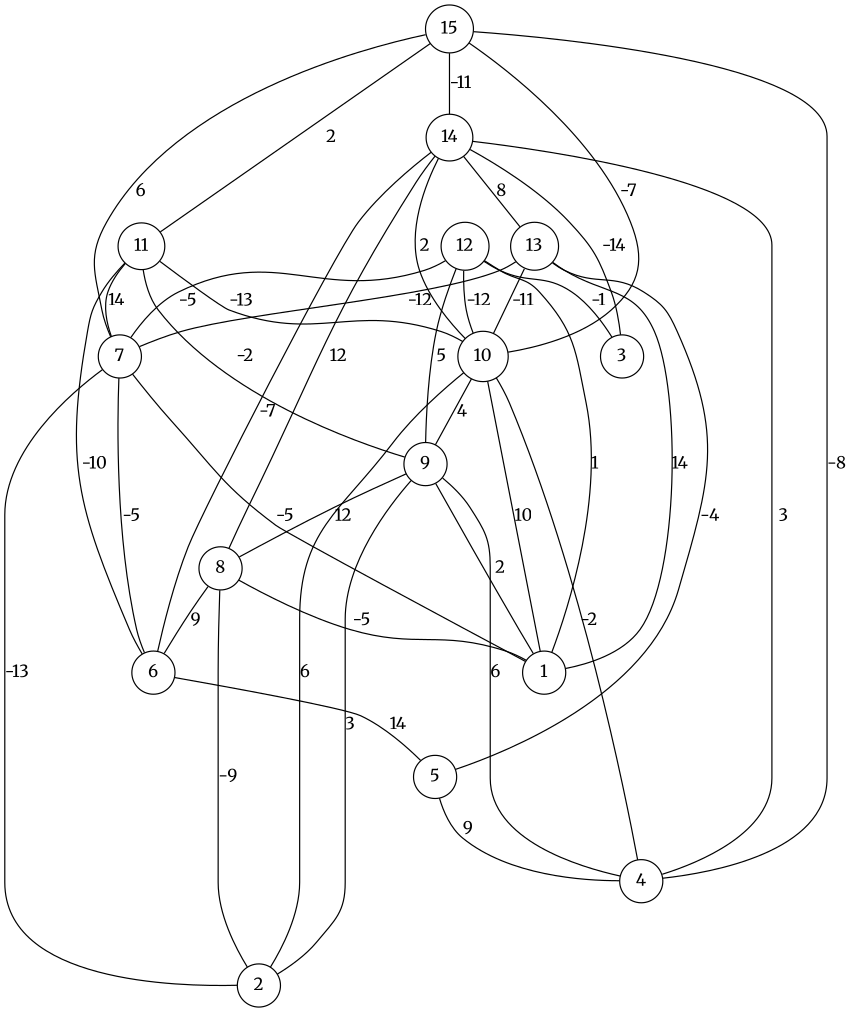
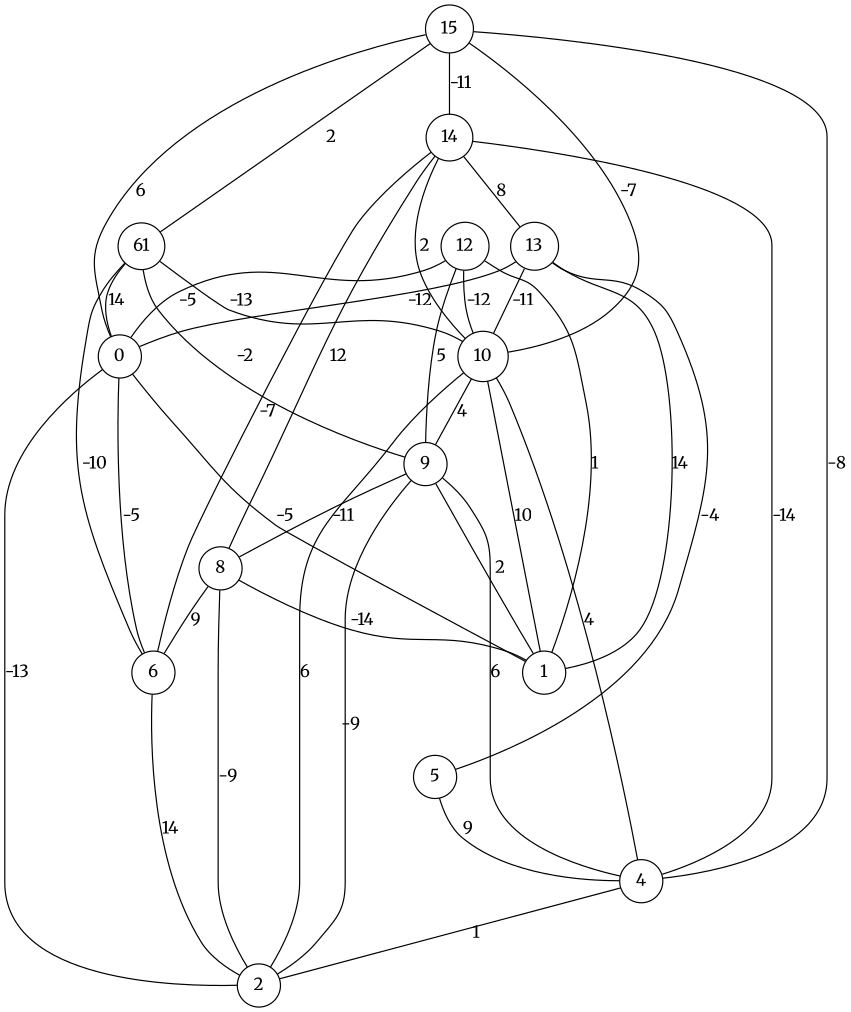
node "11": label "11" -> "61"
node "7": label "7" -> "0"
node "3": removed
edge "9" -- "8": label "12" -> "-11"
edge "14" -- "4": label "3" -> "-14"
edge "8" -- "1": label "-5" -> "-14"
edge "10" -- "4": label "-2" -> "4"
edge "6" -- "5": now "6" -- "2"
edge "9" -- "2": label "3" -> "-9"
edge "4" -- "2": added, label "1"
